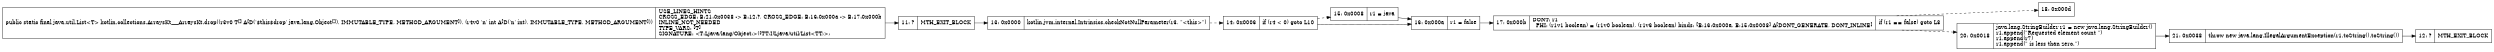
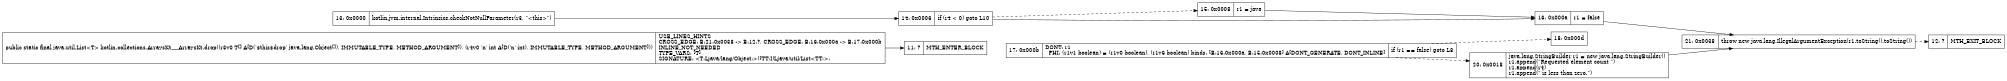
node "11: ?": text "MTH_EXIT_BLOCK" -> "MTH_ENTER_BLOCK"
edge "11: ?" -> "13: 0x0000": removed
edge "13: 0x0000" -> "14: 0x0006": style dashed -> solid
edge "16: 0x000a" -> "17: 0x000b": now "16: 0x000a" -> "21: 0x0038"
edge "21: 0x0038" -> "12: ?": style solid -> dashed
node "20: 0x0018": text "r1.append(r7)" -> "r1.append(r4)"
